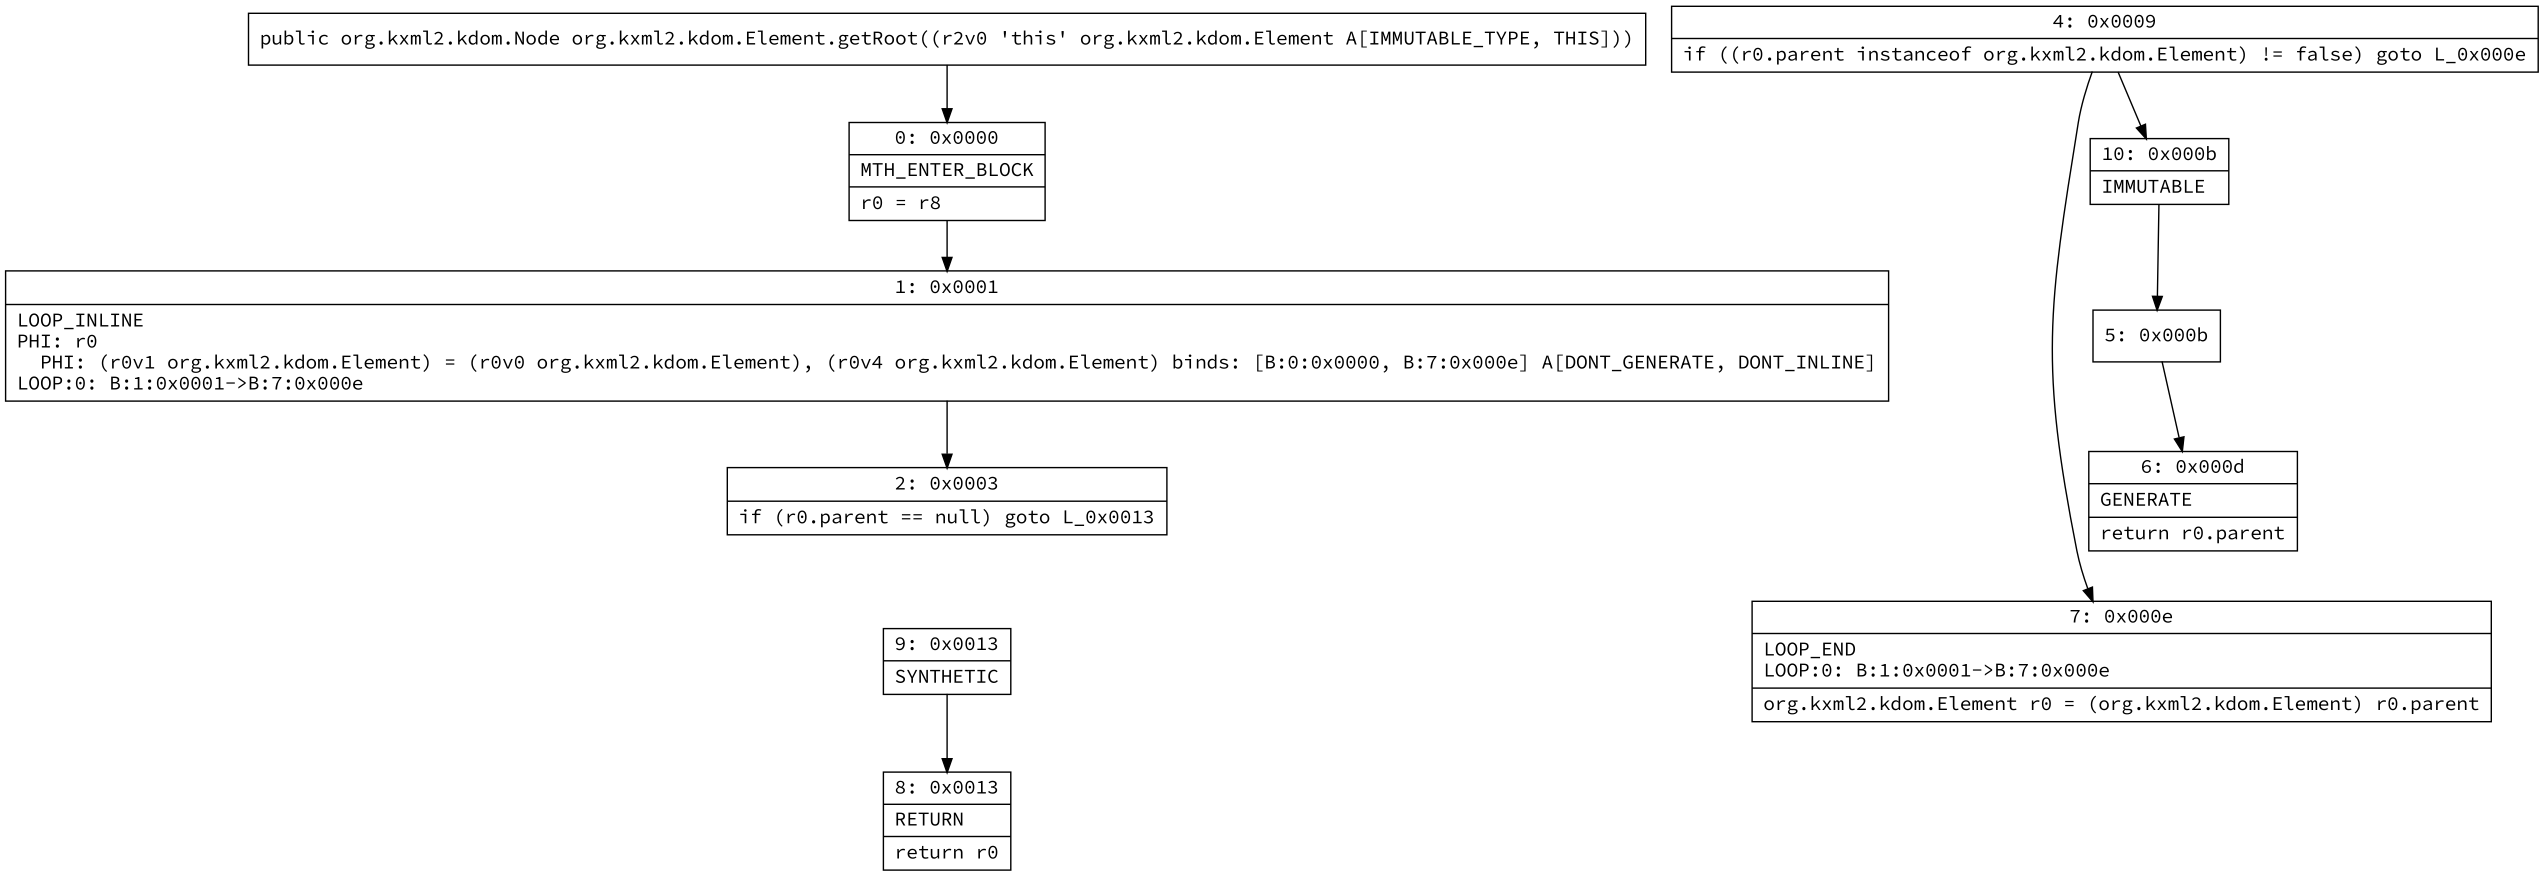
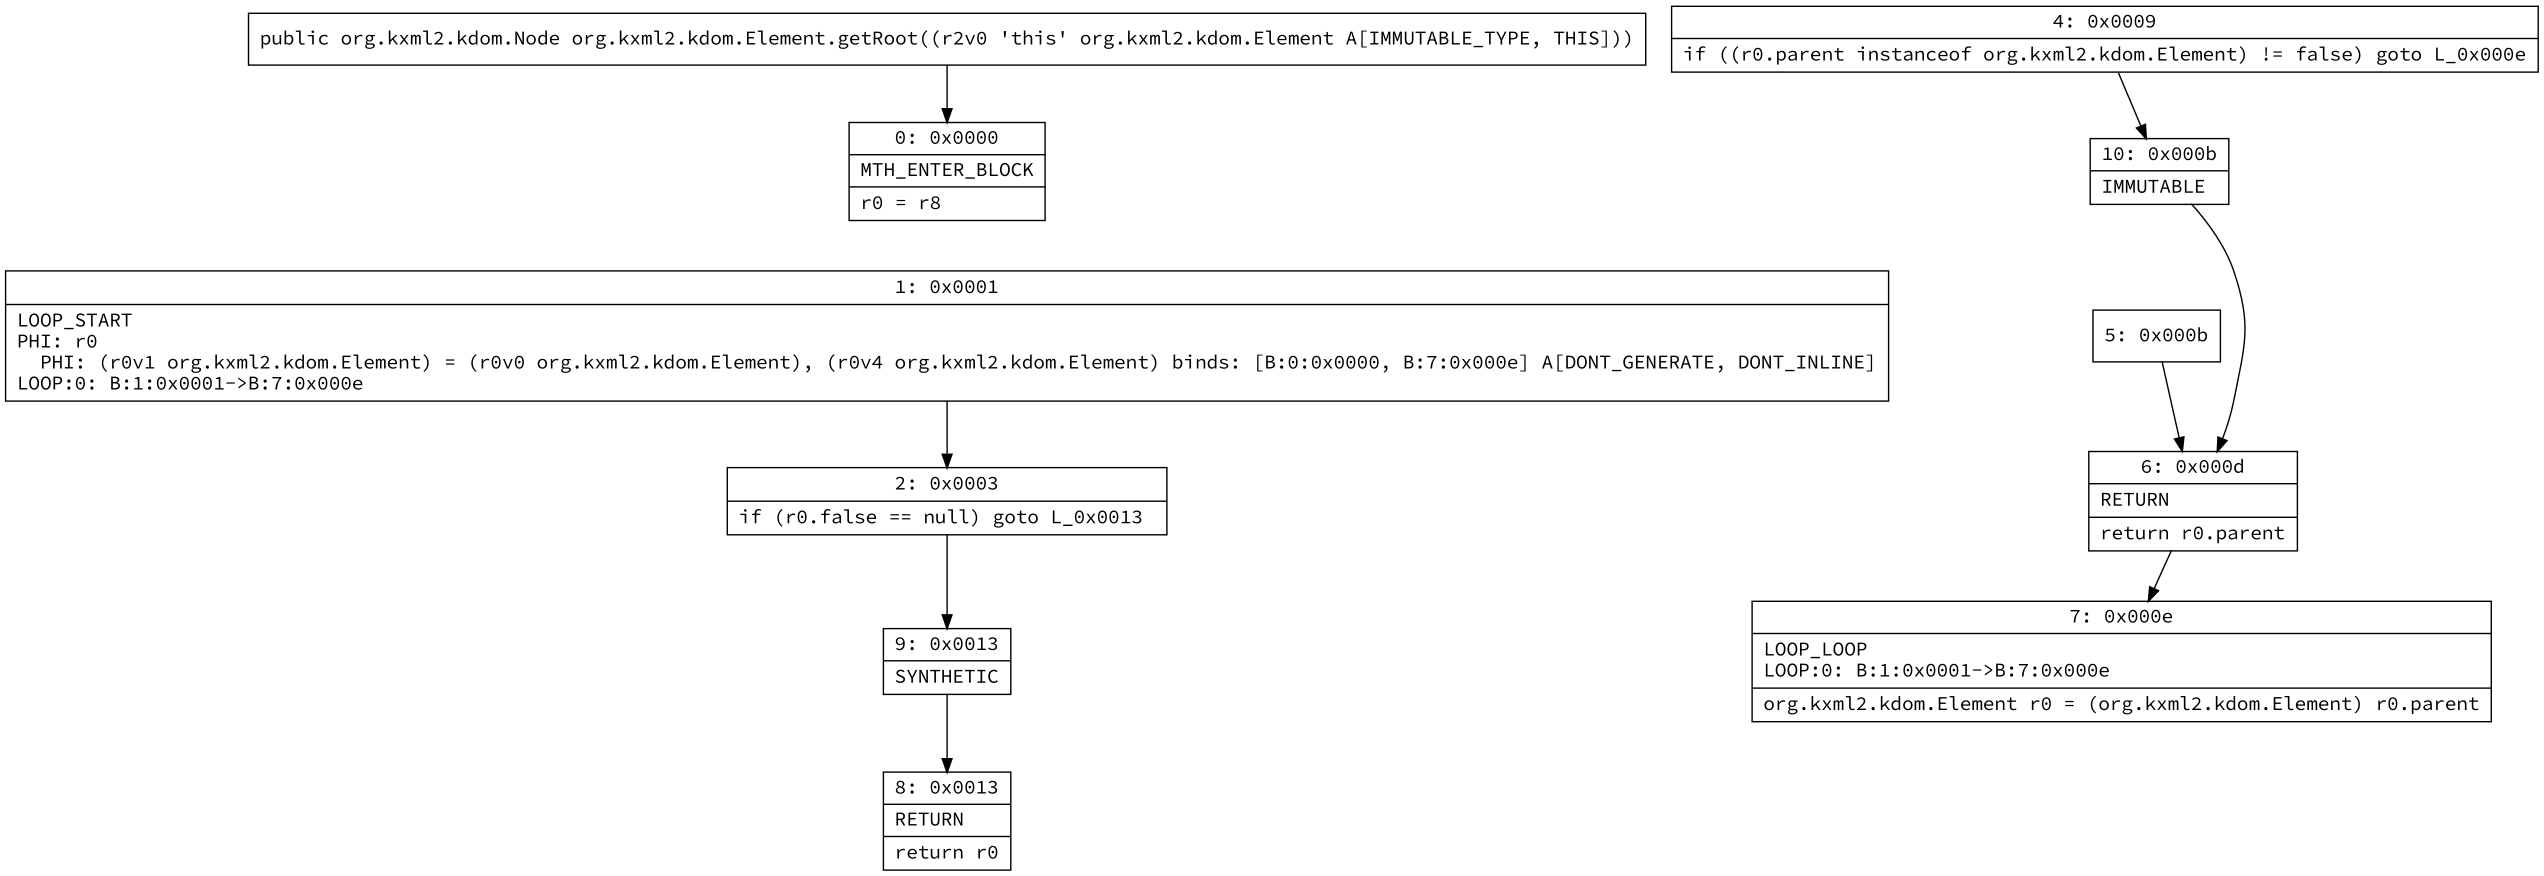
edge "0: 0x0000" -> "1: 0x0001": removed
edge "10: 0x000b" -> "5: 0x000b": now "10: 0x000b" -> "6: 0x000d"
node "1: 0x0001": text "LOOP_INLINE" -> "LOOP_START"
edge "4: 0x0009" -> "7: 0x000e": now "6: 0x000d" -> "7: 0x000e"
node "6: 0x000d": text "GENERATE" -> "RETURN"
node "2: 0x0003": text "if (r0.parent == null) goto L_0x0013" -> "if (r0.false == null) goto L_0x0013"
edge "2: 0x0003" -> "9: 0x0013": added
node "7: 0x000e": text "LOOP_END" -> "LOOP_LOOP"
